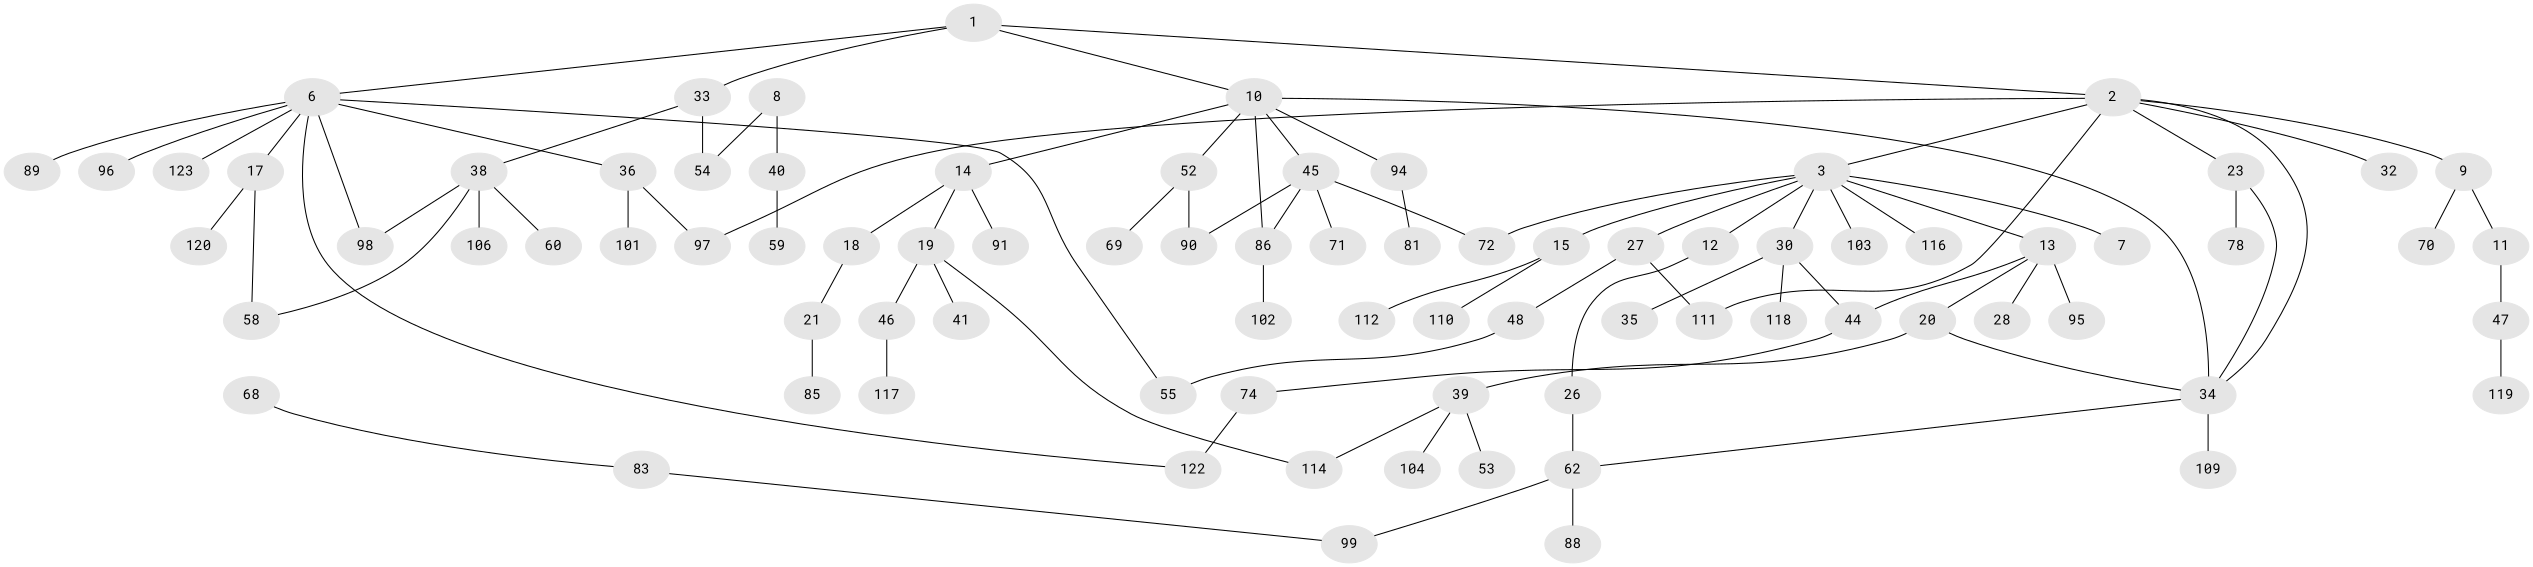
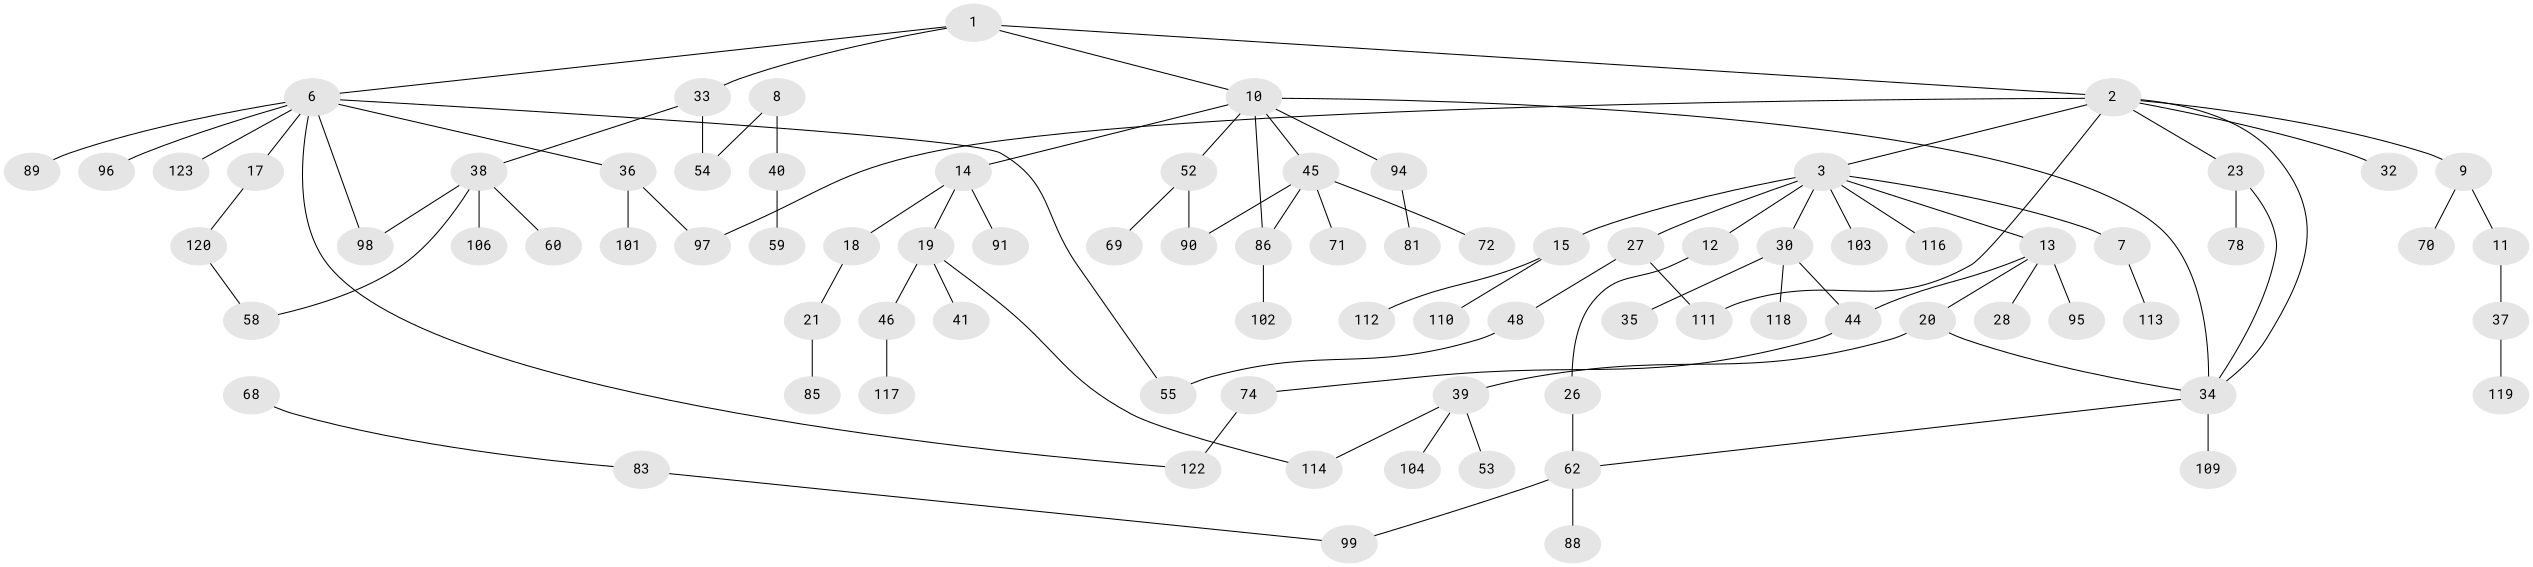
edge "3" -- "72": removed
edge "17" -- "58": now "120" -- "58"
node "113": added
node "47": label "47" -> "37"
